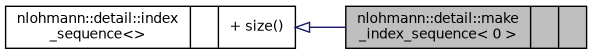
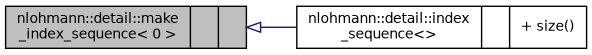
edge "nlohmann::detail::make" -> "nlohmann::detail::index": reversed
